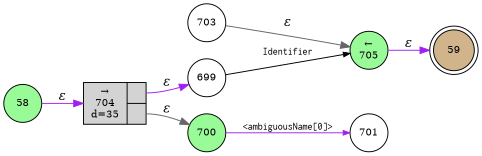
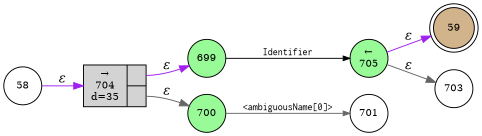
edge "703" -> "← 705": reversed
node "699": fillcolor white -> palegreen
node "58": fillcolor palegreen -> white
edge "700" -> "701": color purple -> gray40
